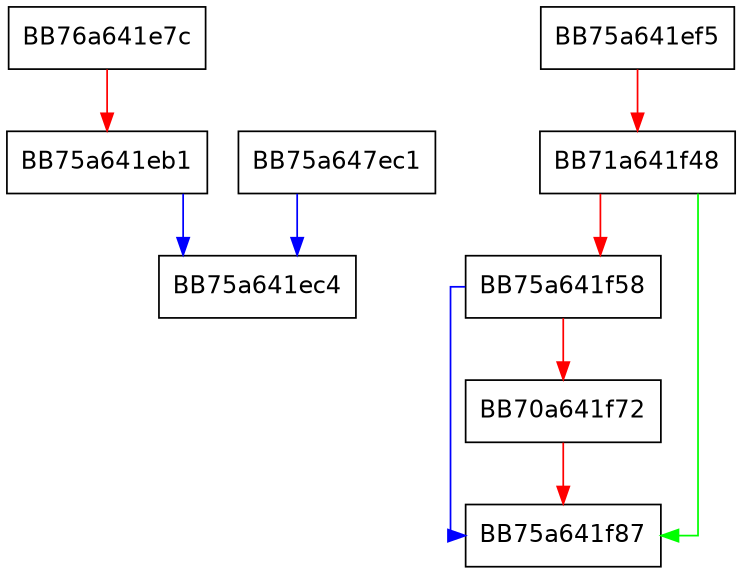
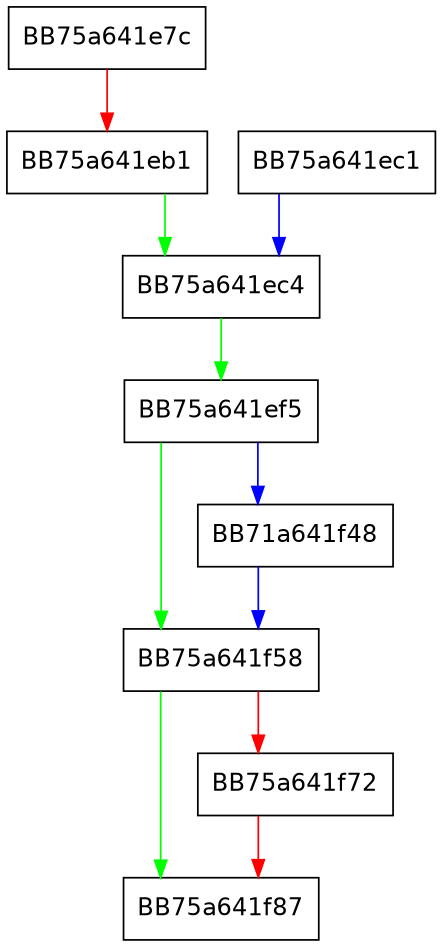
node "BB76a641e7c": label "BB76a641e7c" -> "BB75a641e7c"
edge "BB75a641ef5" -> "BB71a641f48": color red -> blue
node "BB75a647ec1": label "BB75a647ec1" -> "BB75a641ec1"
edge "BB75a641eb1" -> "BB75a641ec4": color blue -> green
edge "BB71a641f48" -> "BB75a641f58": color red -> blue
edge "BB75a641ec4" -> "BB75a641ef5": added
edge "BB71a641f48" -> "BB75a641f87": removed
edge "BB75a641f58" -> "BB75a641f87": color blue -> green
node "BB70a641f72": label "BB70a641f72" -> "BB75a641f72"
edge "BB75a641ef5" -> "BB75a641f58": added
